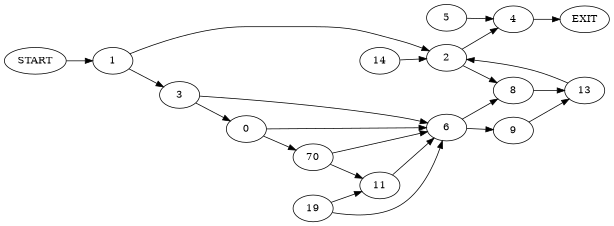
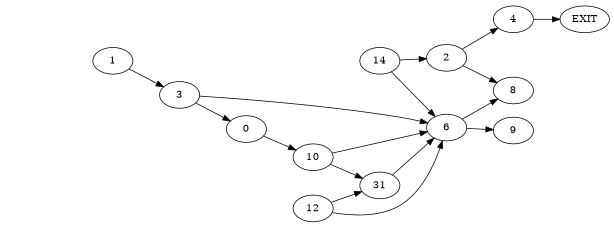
node "5": removed
edge "1" -> "2": removed
node "START": removed
node "13": removed
edge "0" -> "6": now "14" -> "6"
node "70": label "70" -> "10"
node "11": label "11" -> "31"
node "19": label "19" -> "12"
